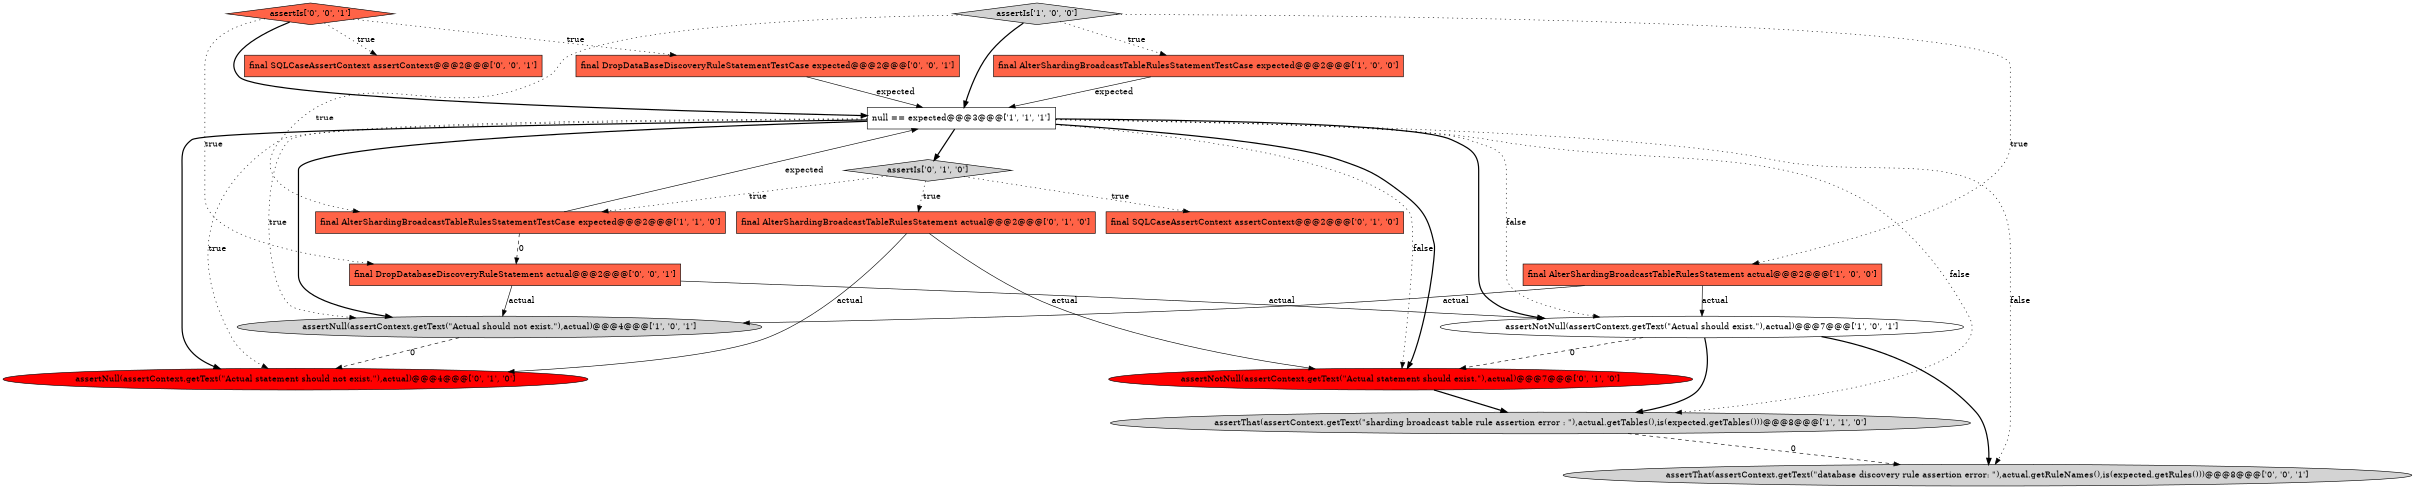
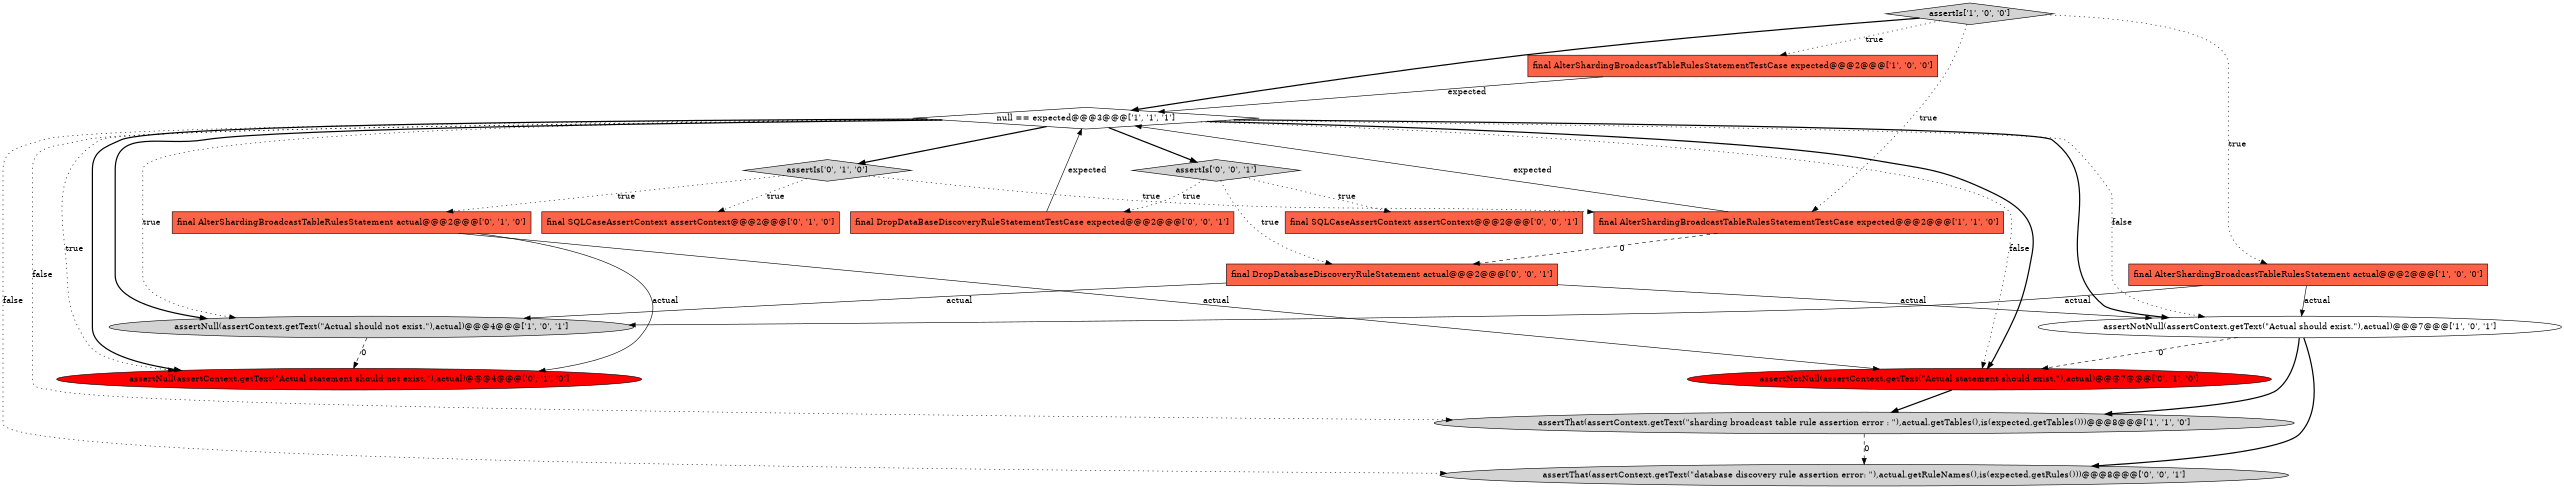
node "assertIs['0', '0', '1']": fillcolor tomato -> lightgray
edge "assertIs['0', '0', '1']" -> "null == expected@@@3@@@['1', '1', '1']": reversed
node "null == expected@@@3@@@['1', '1', '1']": shape box -> diamond
